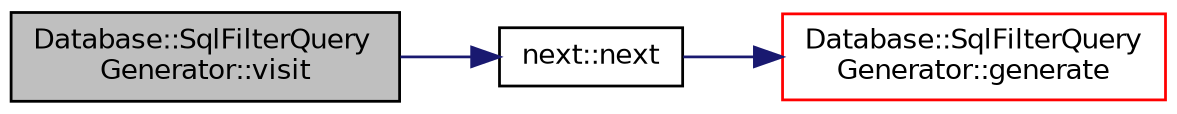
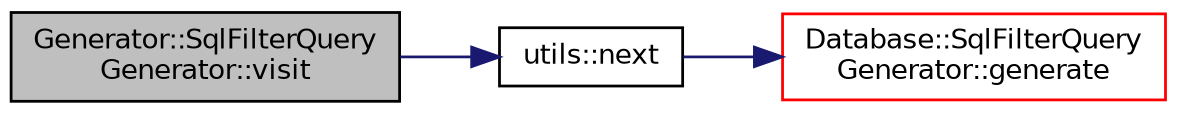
node "Database::SqlFilterQuery Generator::visit": label "Database::SqlFilterQuery Generator::visit" -> "Generator::SqlFilterQuery Generator::visit"
node "next::next": label "next::next" -> "utils::next"
